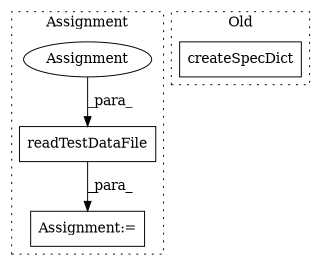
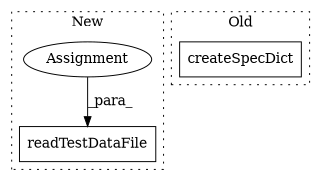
cluster "Assignment": label "Assignment" -> "New"
node "Assignment:=": removed
